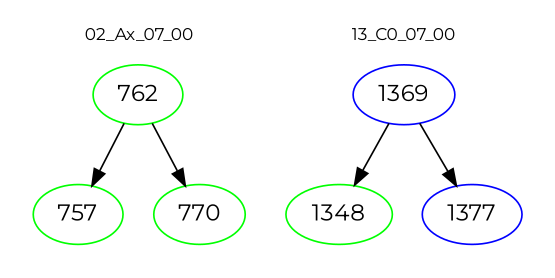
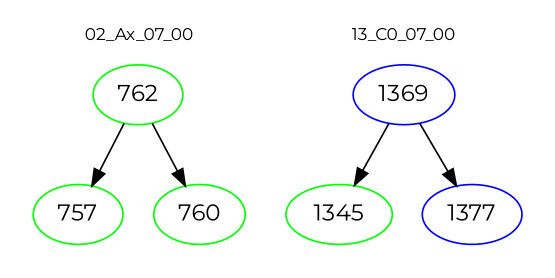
node "770": label "770" -> "760"
node "1348": label "1348" -> "1345"
